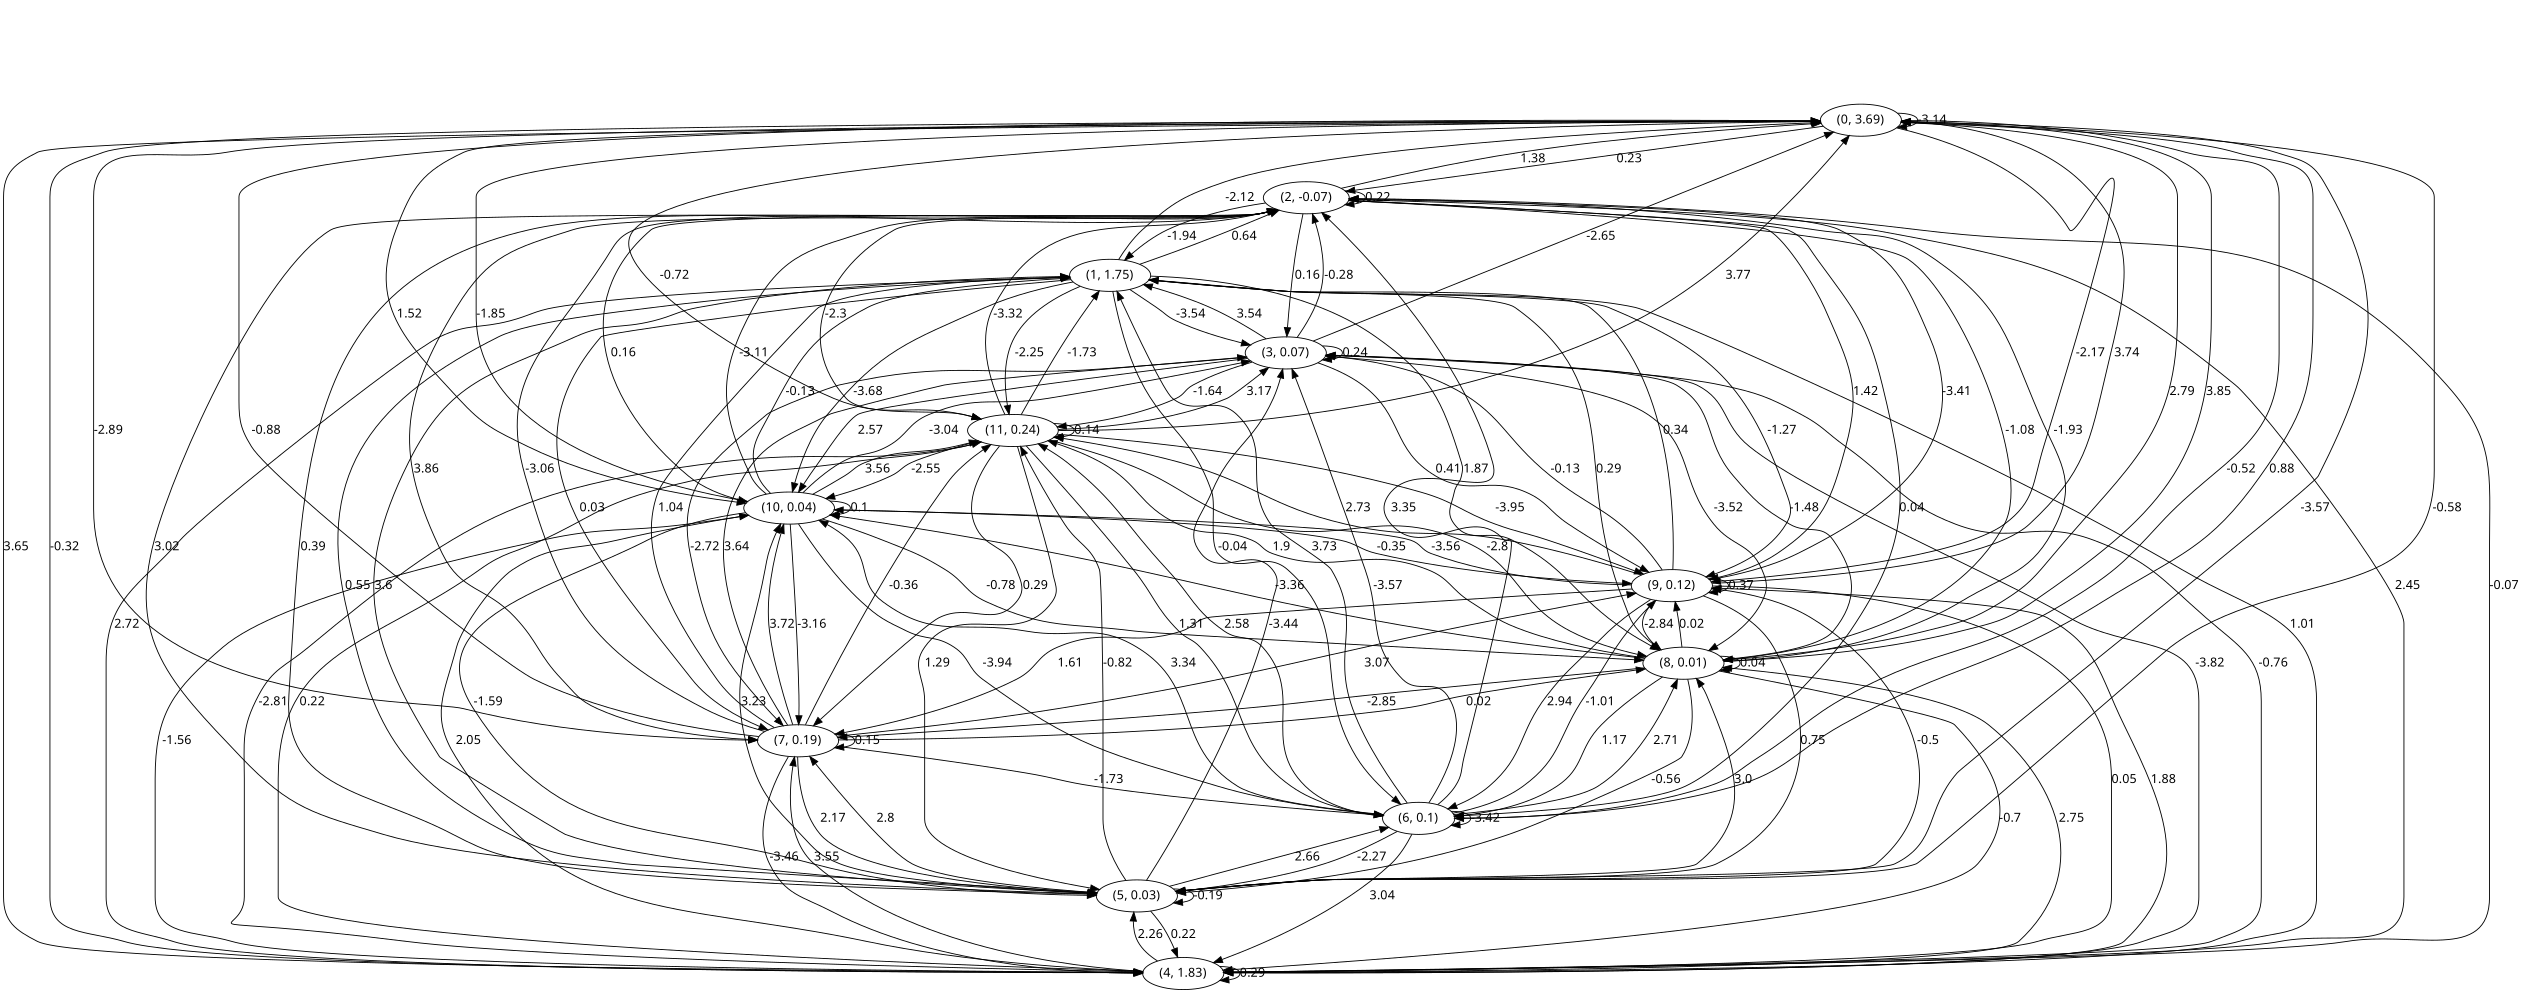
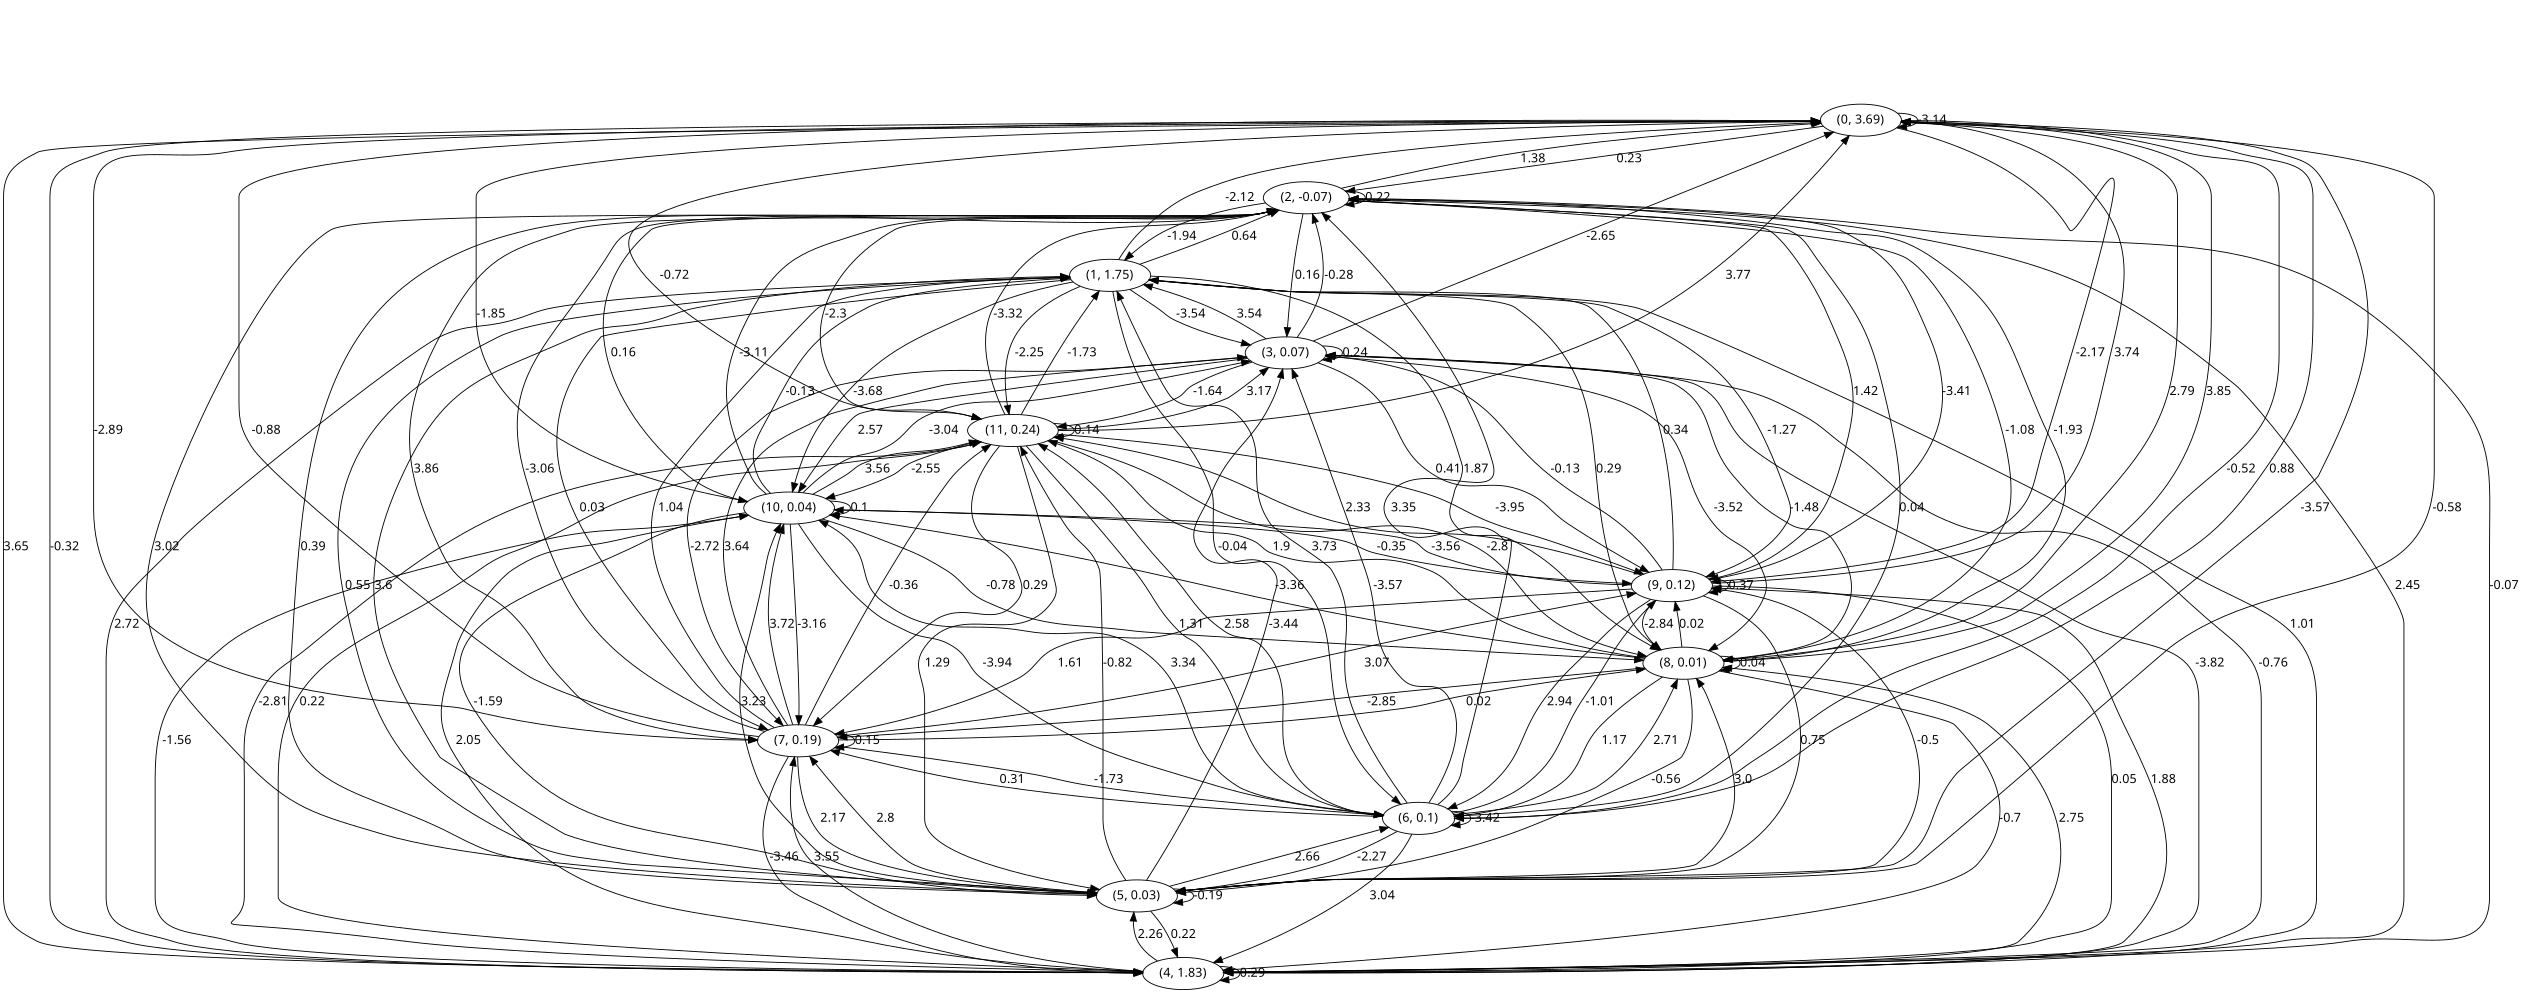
edge "(0, 3.69)" -> "(10, 0.04)": removed, label "1.52"
edge "(9, 0.12)" -> "(11, 0.24)": label "2.73" -> "2.33"
edge "(6, 0.1)" -> "(7, 0.19)": added, label "0.31"
